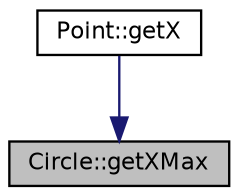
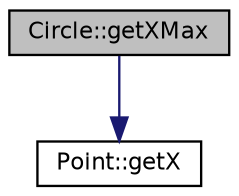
edge "Point::getX" -> "Circle::getXMax": reversed
